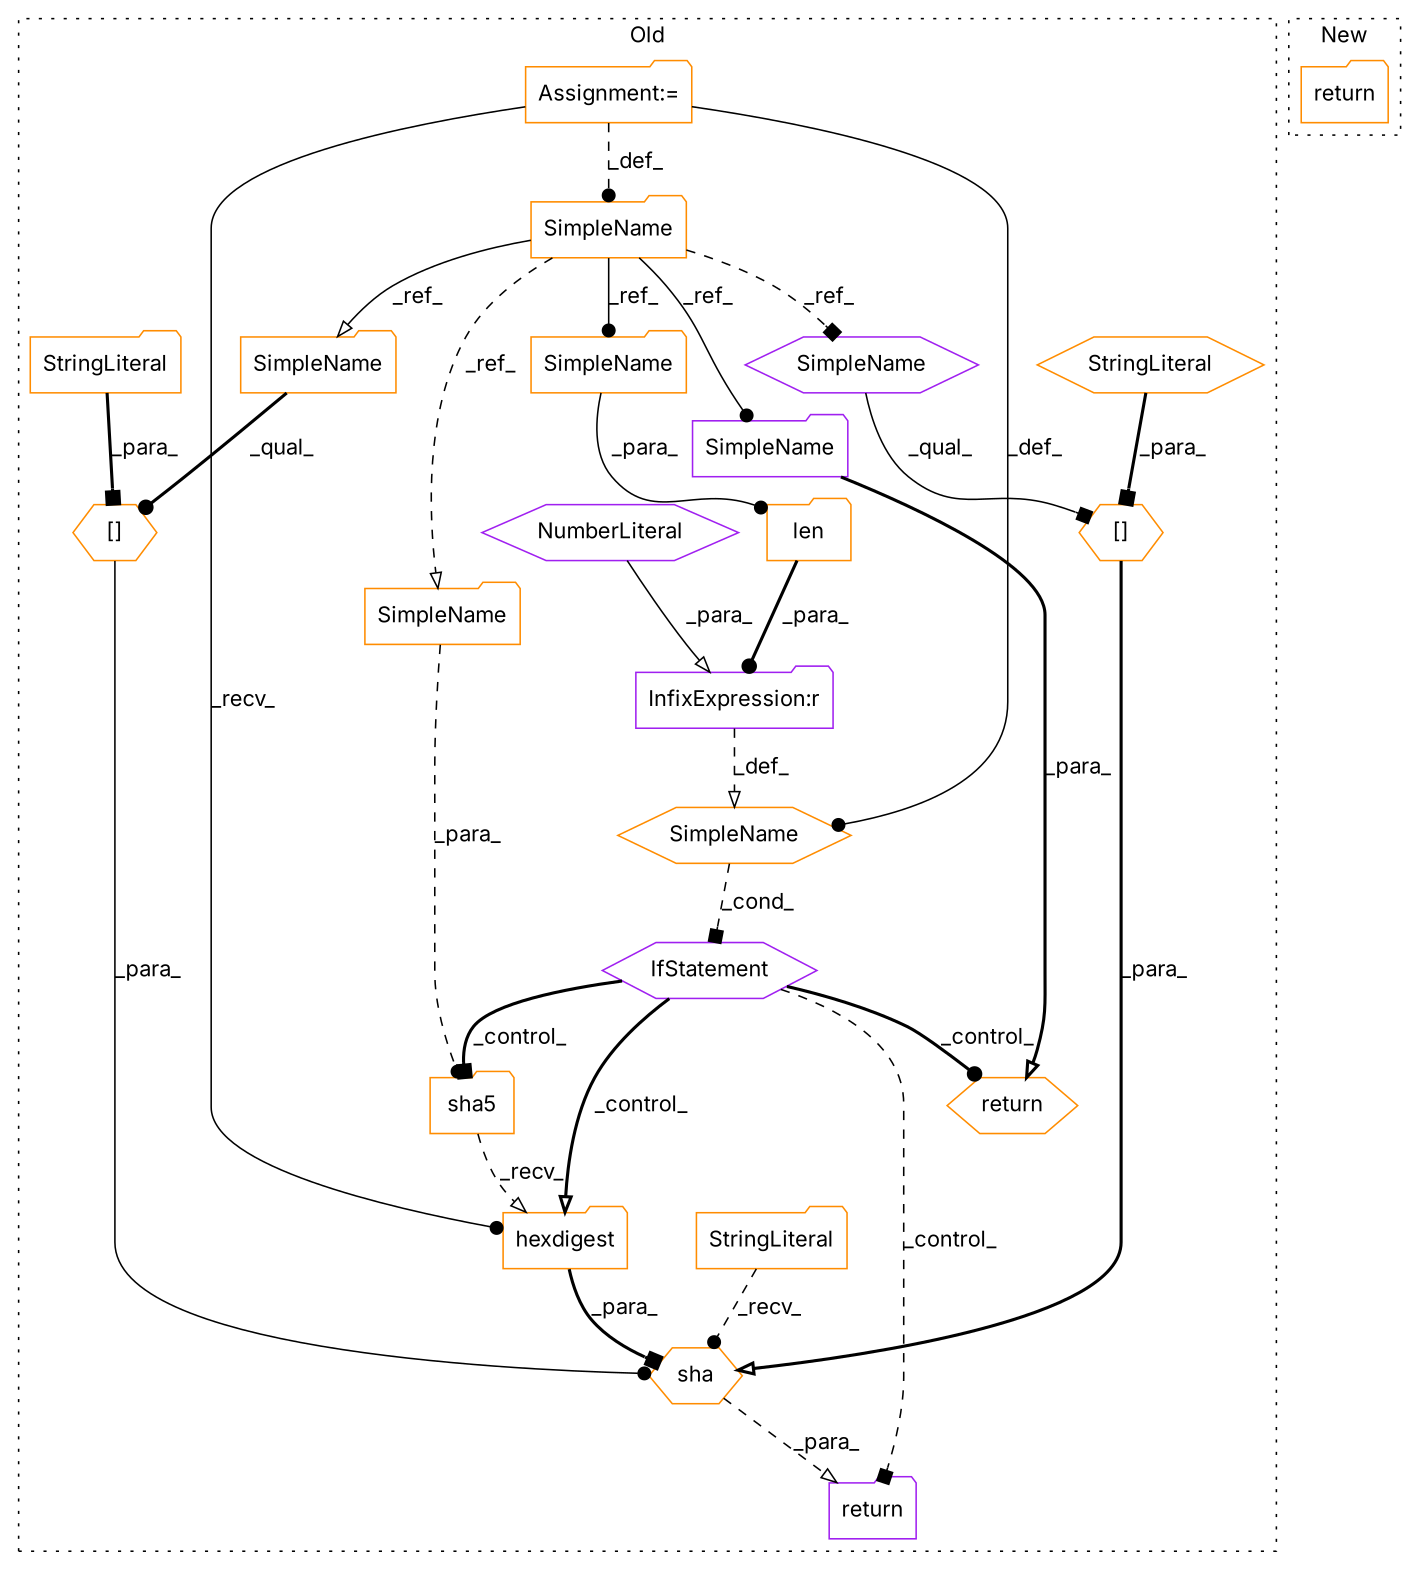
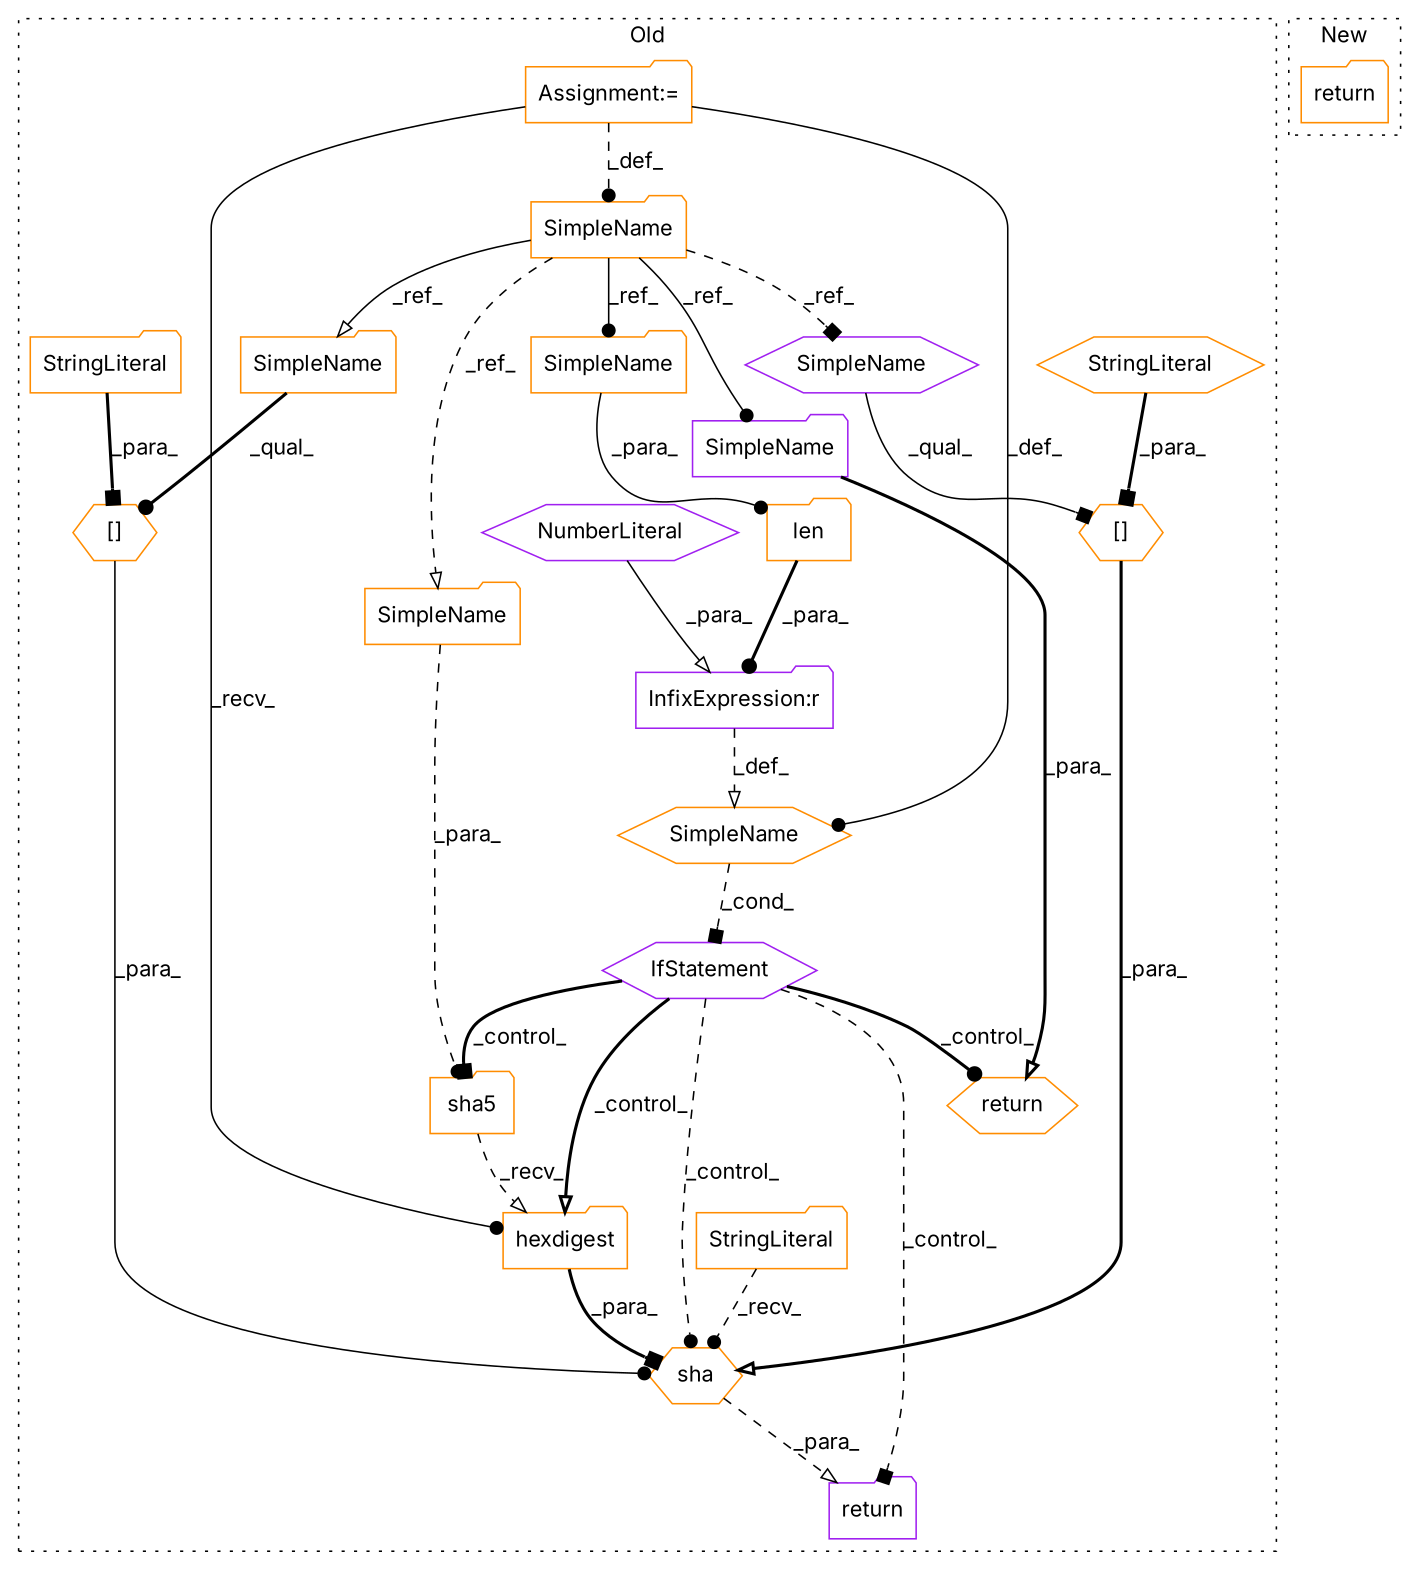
edge "IfStatement" -> "sha": added, label "_control_"
